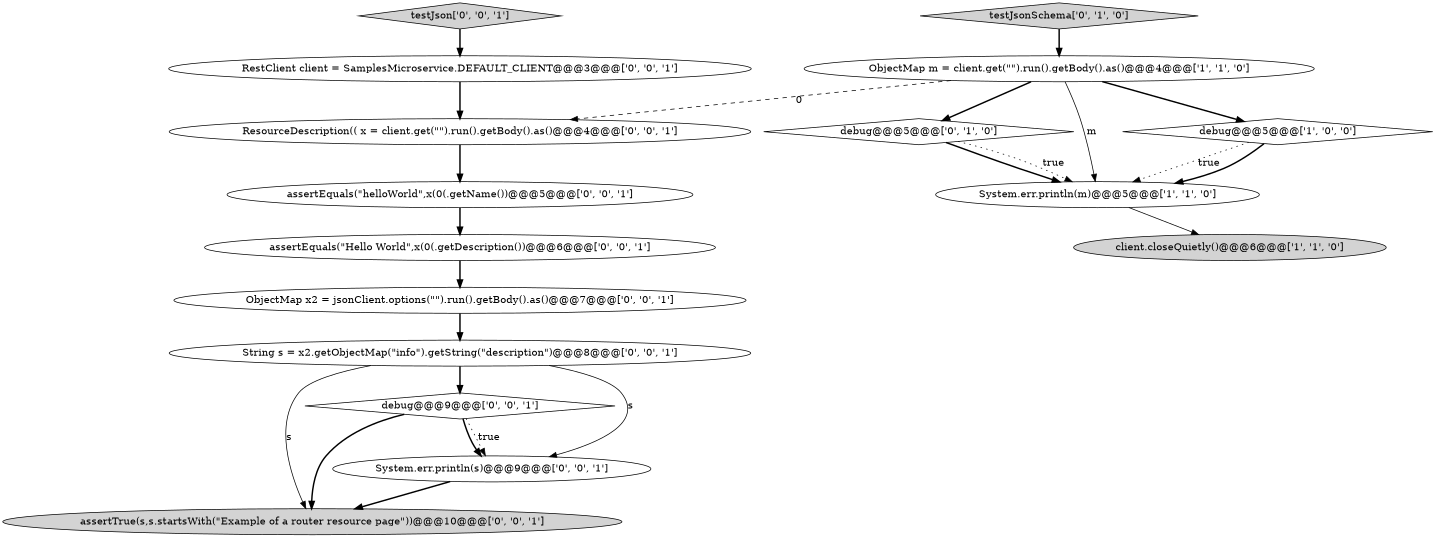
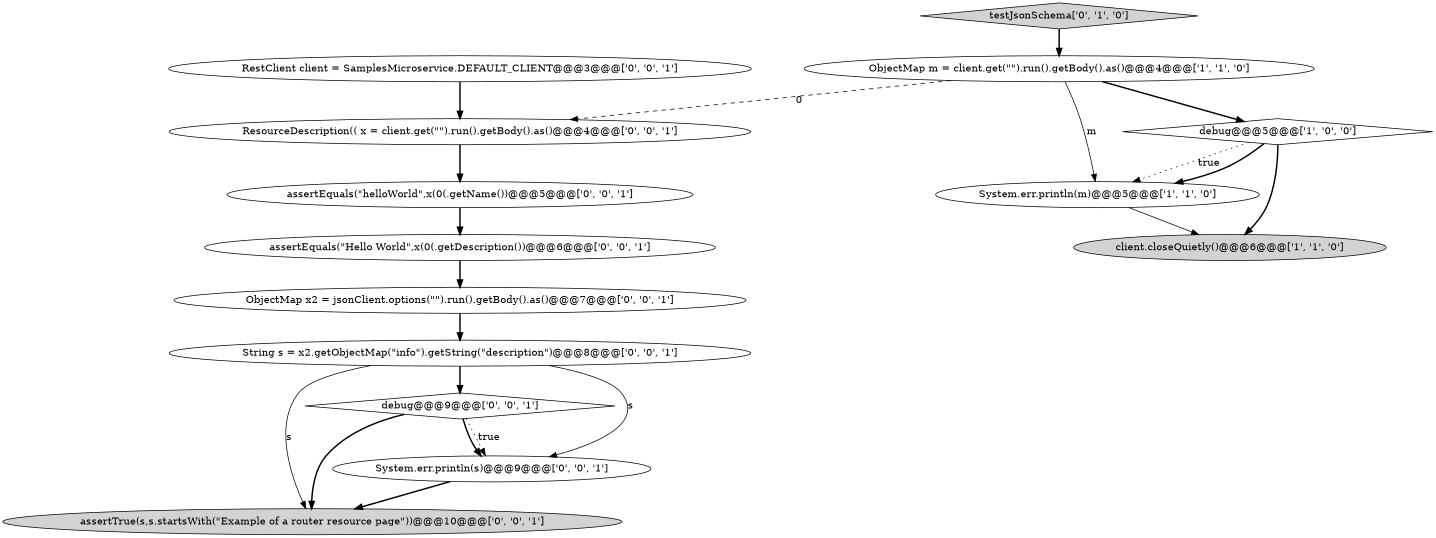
node "testJson['0', '0', '1']": removed
node "debug@@@5@@@['0', '1', '0']": removed
edge "debug@@@5@@@['1', '0', '0']" -> "client.closeQuietly()@@@6@@@['1', '1', '0']": added
